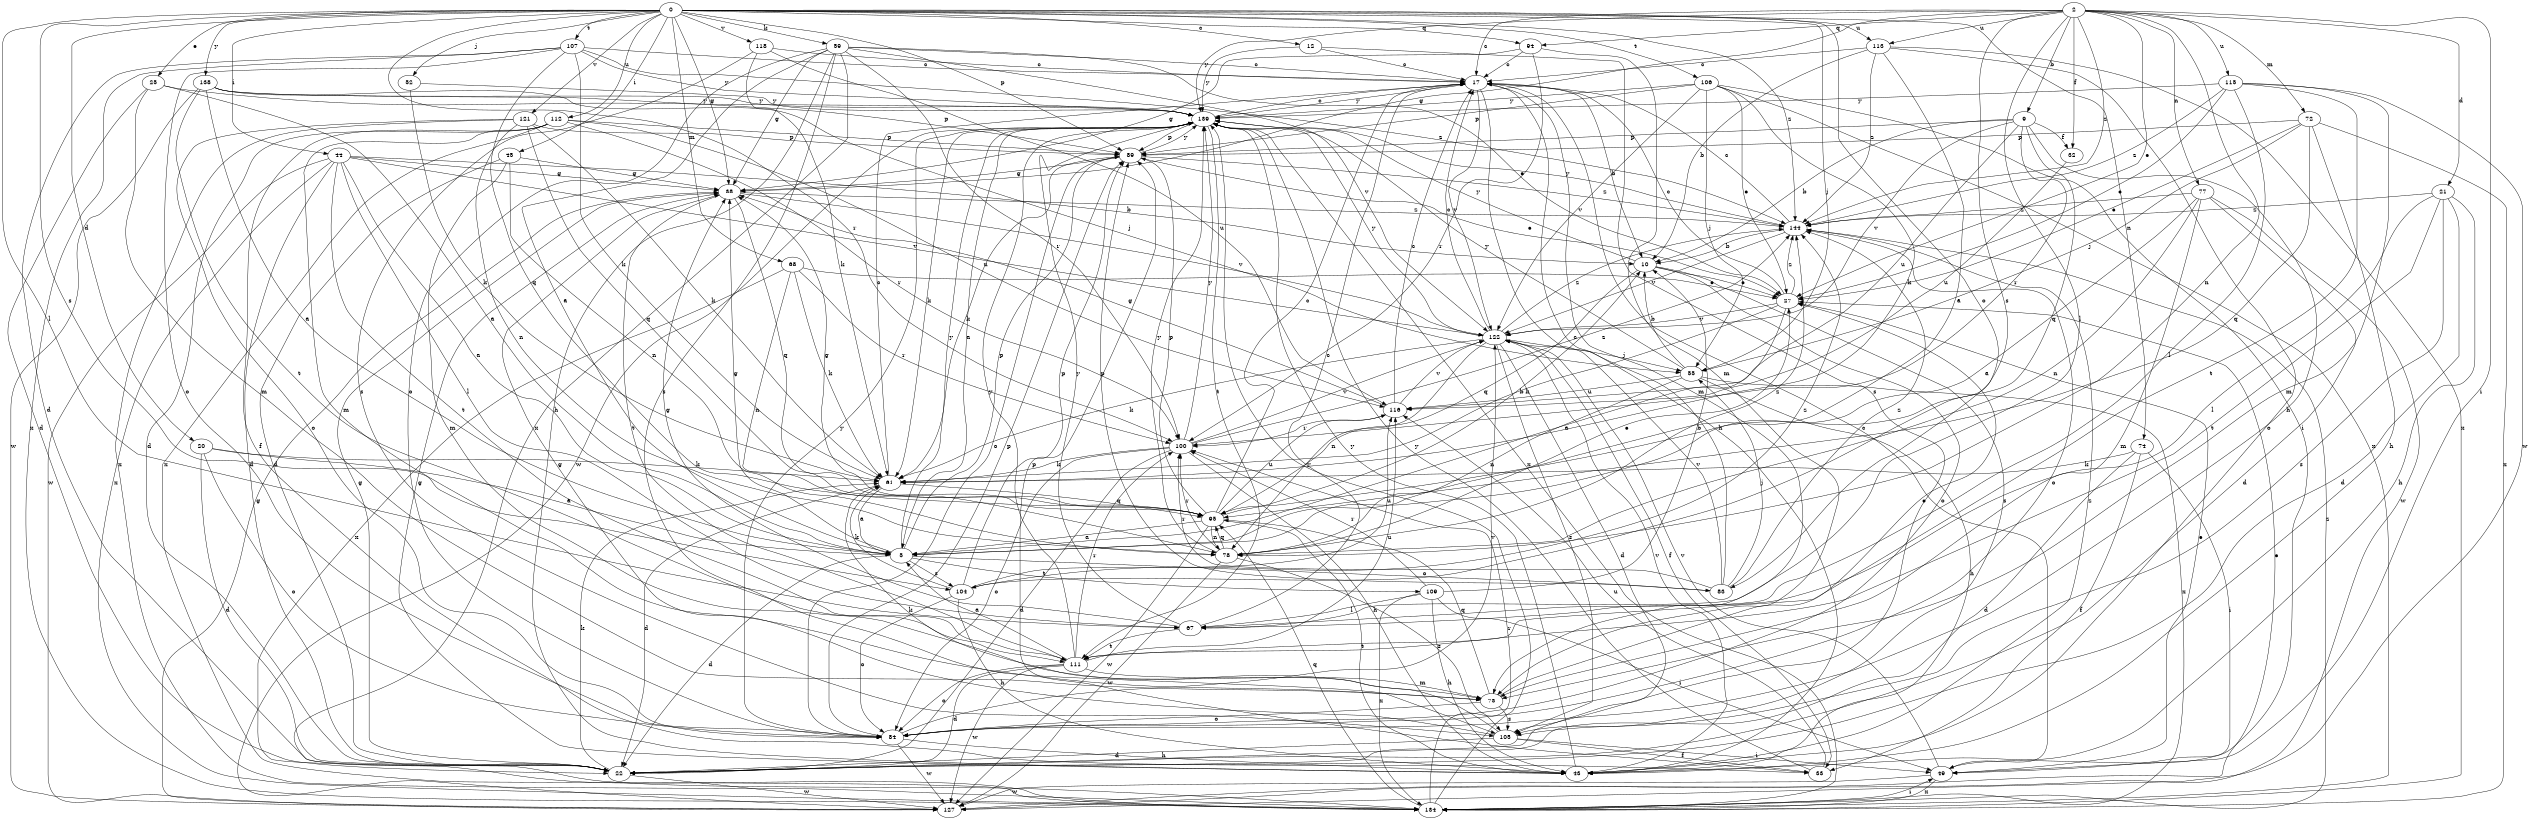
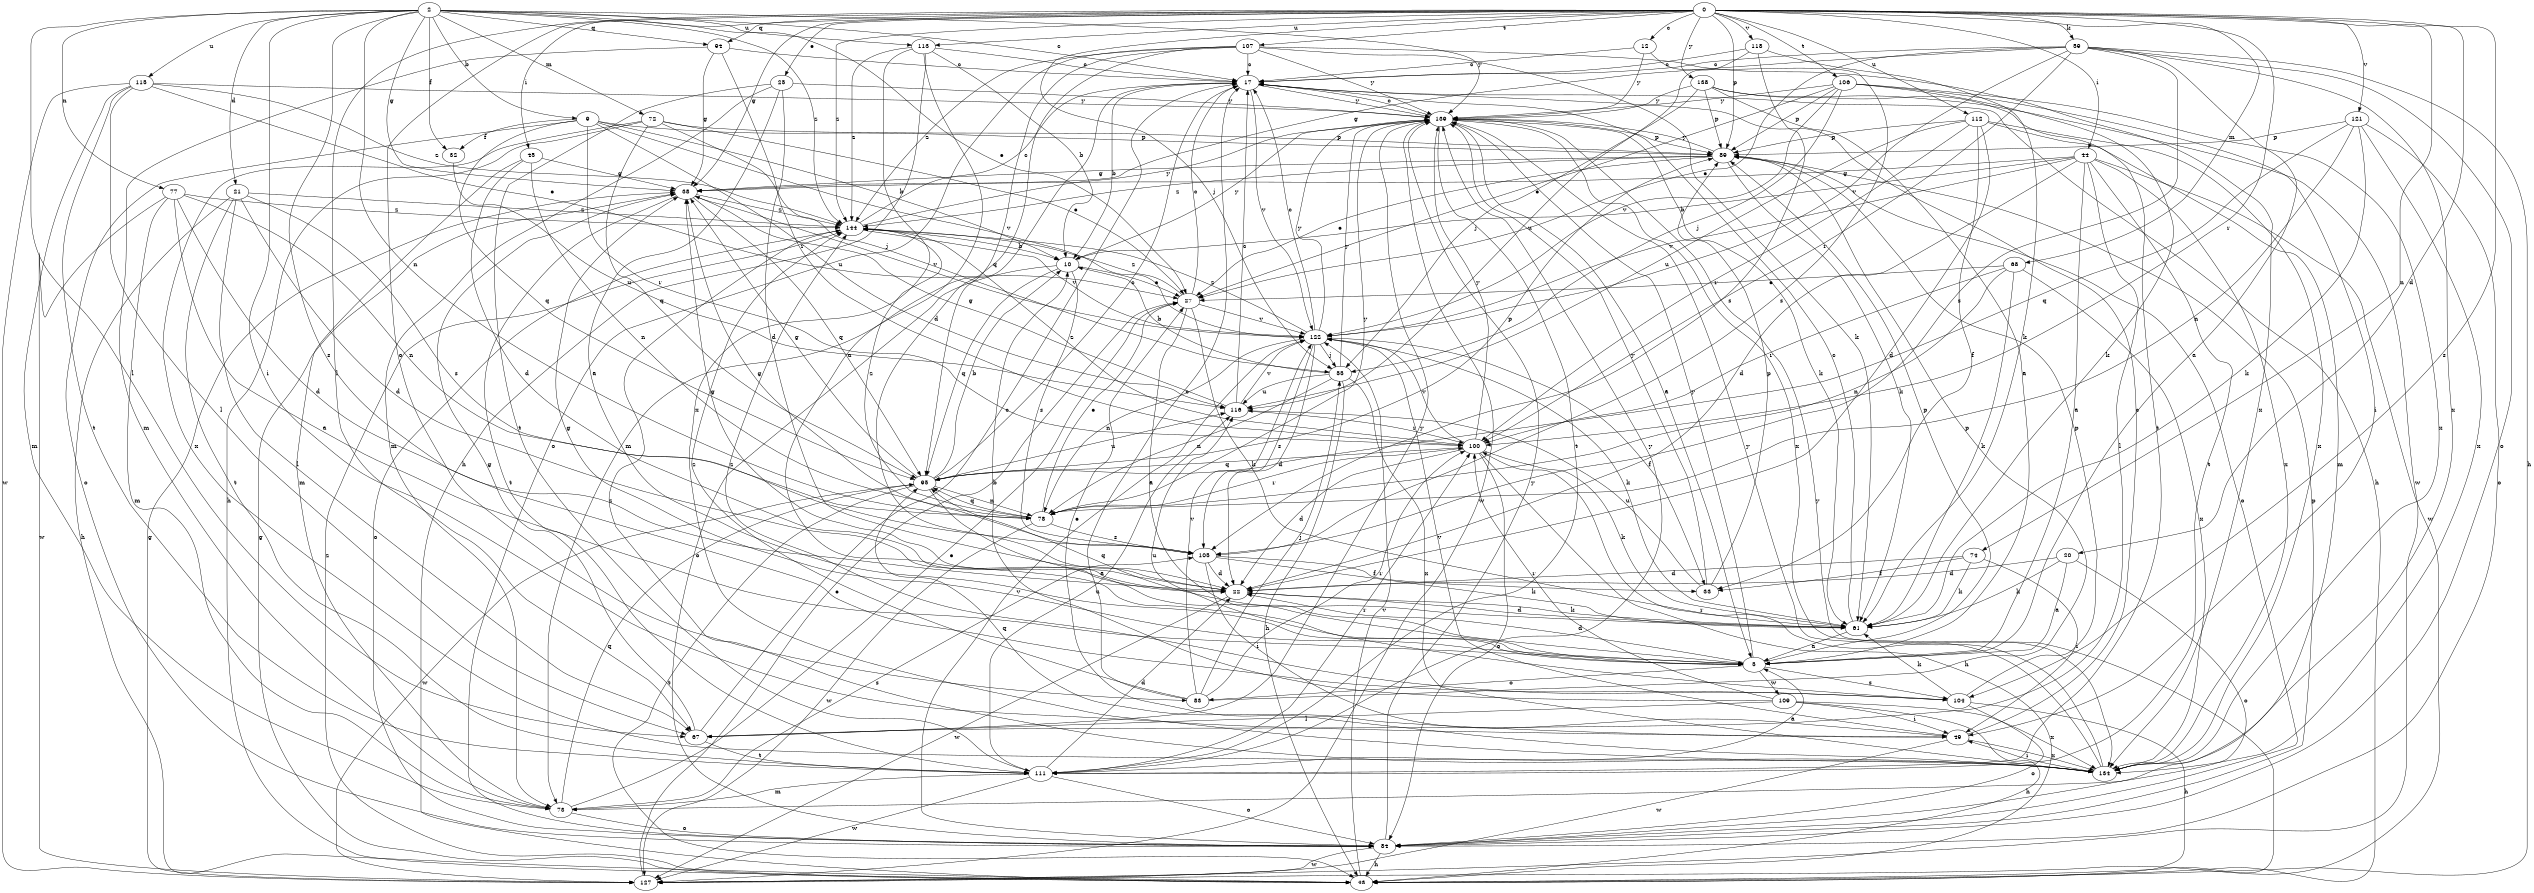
node "52": removed
edge "100" -> "95": added, label "q"
edge "25" -> "111": added, label "t"
edge "5" -> "109": label "t" -> "w"
